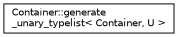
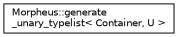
node "Container::generate _unary_typelist< Container, U >": label "Container::generate _unary_typelist< Container, U >" -> "Morpheus::generate _unary_typelist< Container, U >"
